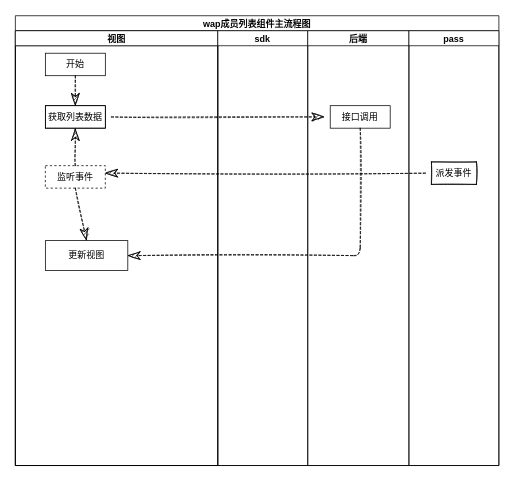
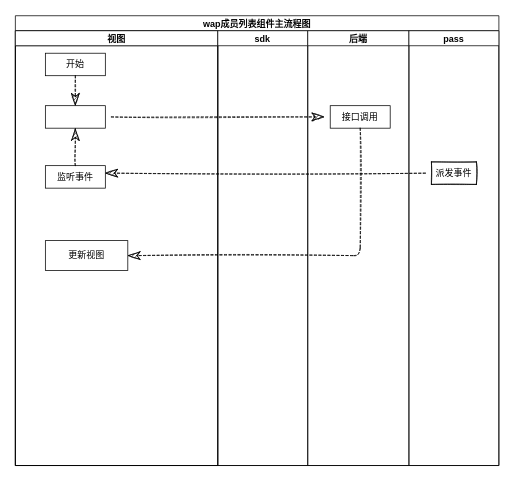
node "获取列表数据": removed
node "监听事件": style dashed -> solid
edge "监听事件" -> "更新视图": removed
